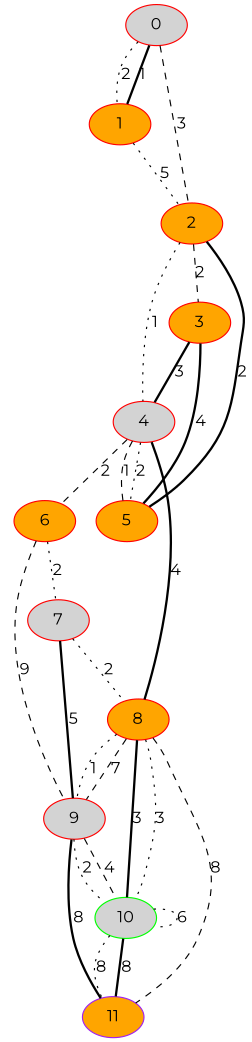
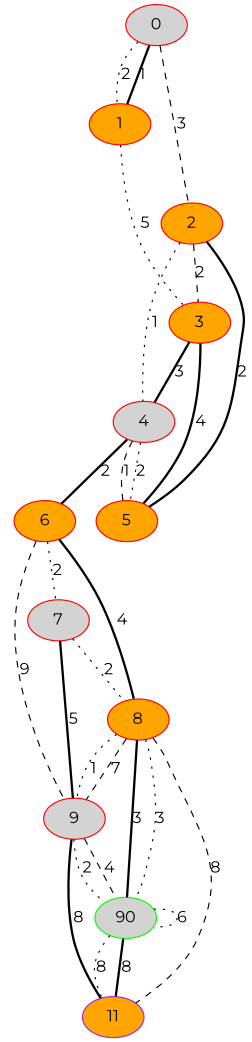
edge "1" -- "2": now "1" -- "3"
edge "4" -- "6": style dashed -> bold
edge "4" -- "8": now "6" -- "8"
node "10": label "10" -> "90"
